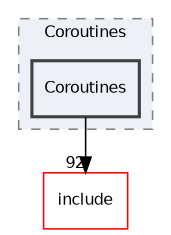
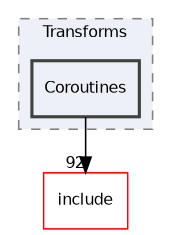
cluster "Coroutines": label "Coroutines" -> "Transforms"
